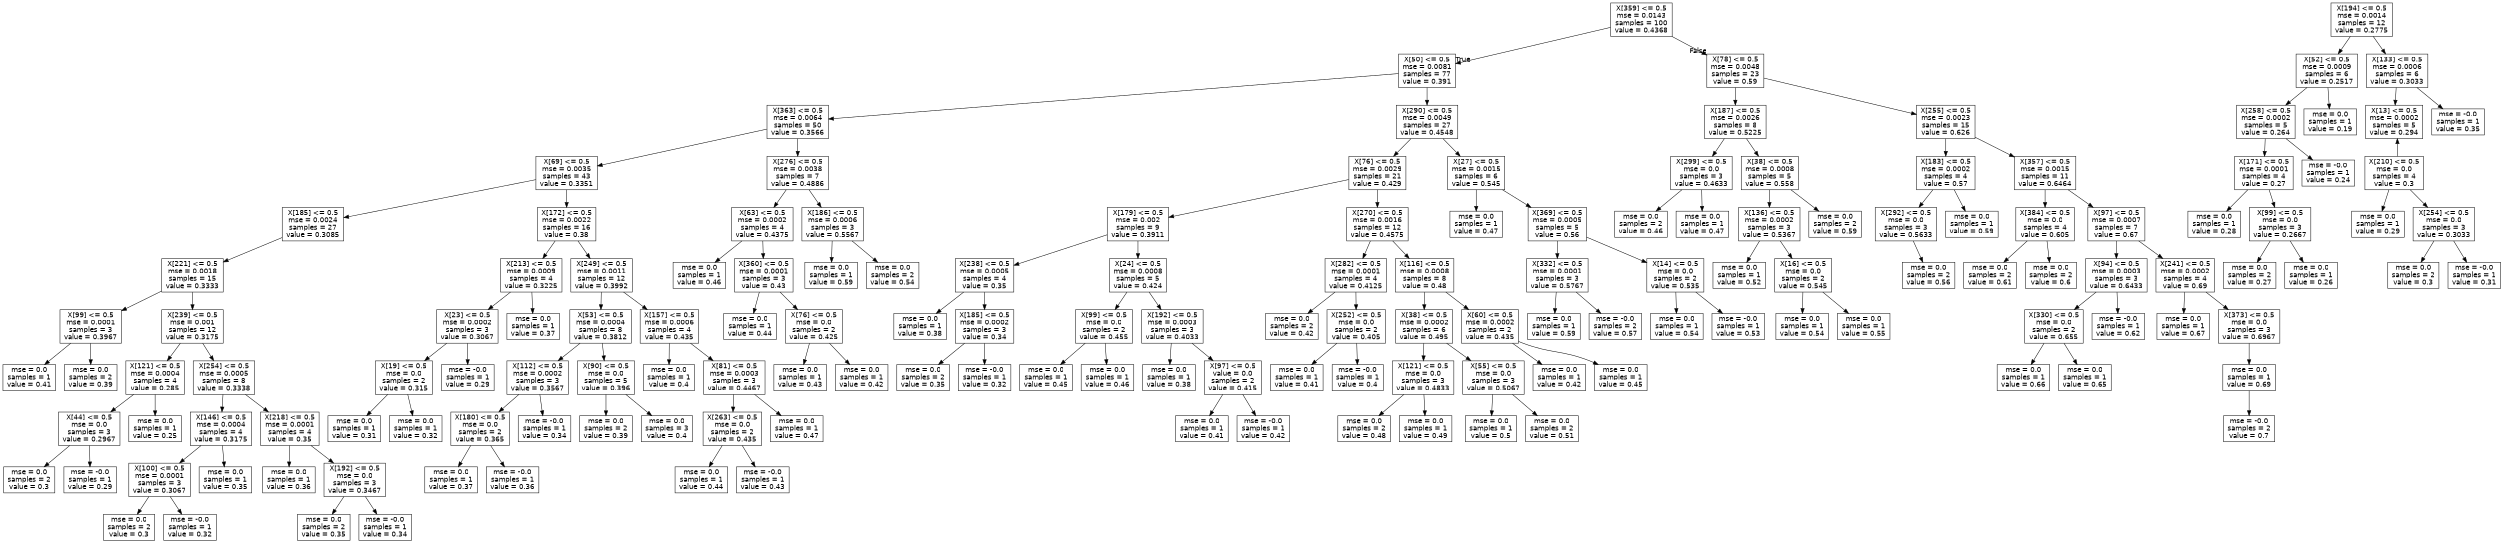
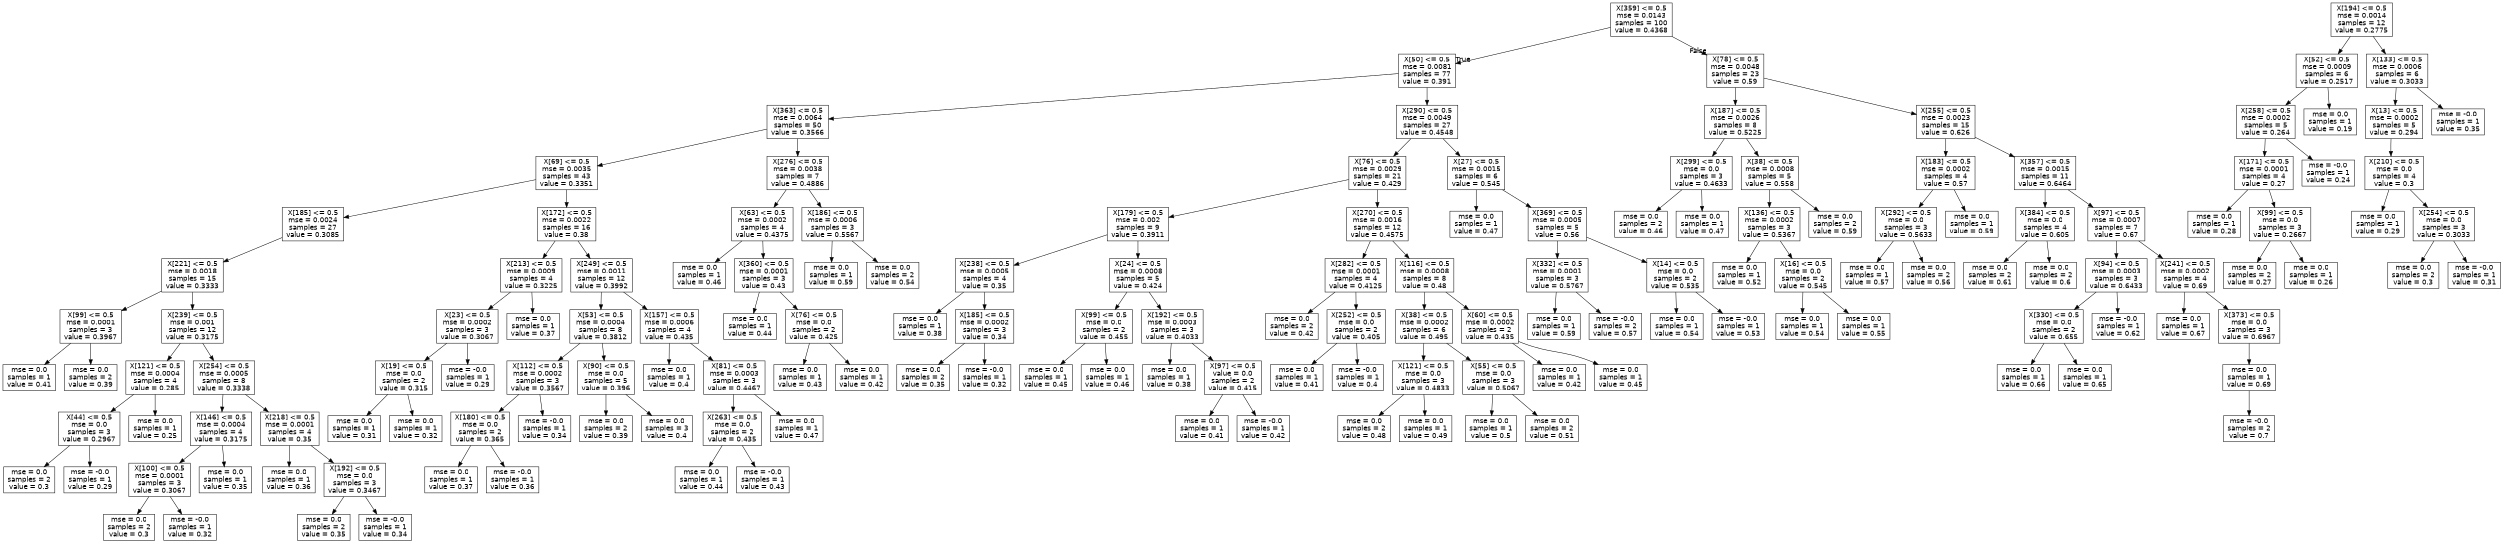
edge "X[210] <= 0.5 mse = 0.0 samples = 4 value = 0.3" -> "X[13] <= 0.5 mse = 0.0002 samples = 5 value = 0.294": reversed
node "mse = 0.0 samples = 1 value = 0.57": added
